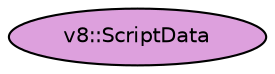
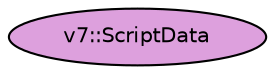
node "v8::ScriptData": label "v8::ScriptData" -> "v7::ScriptData"
